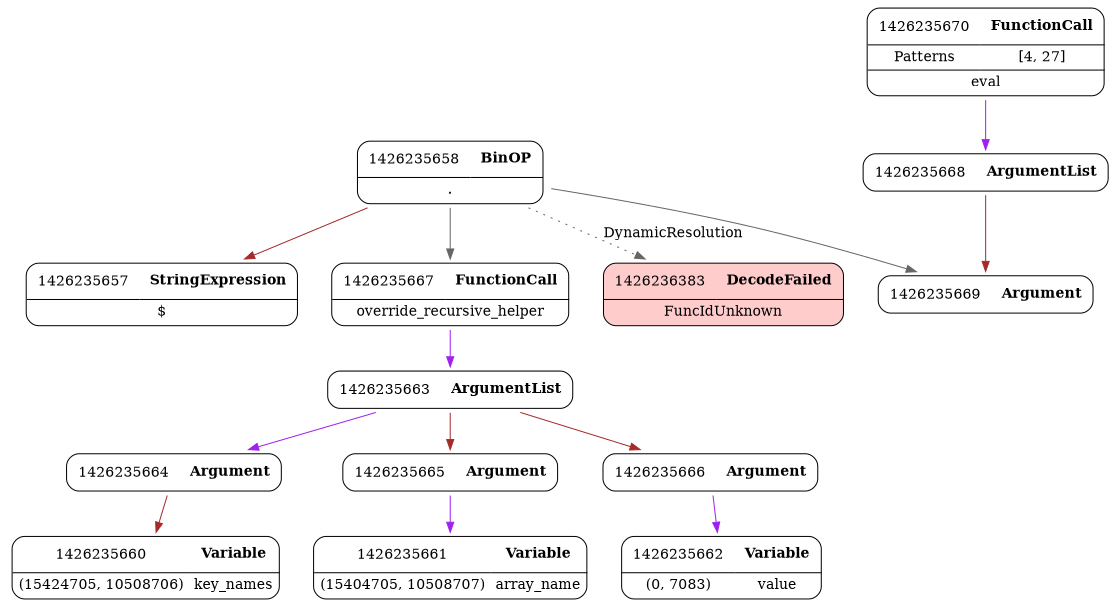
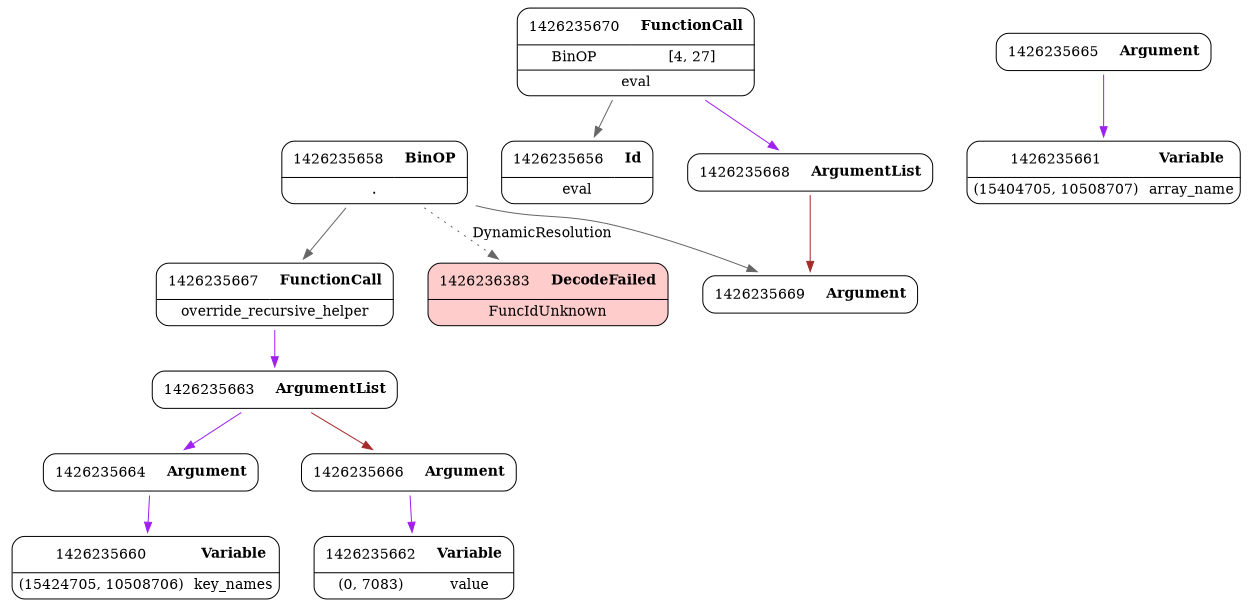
node "1426235670": text "Patterns" -> "BinOP"
node "1426235656": added
node "1426235657": removed
edge "1426235663" -> "1426235665": removed
edge "1426235664" -> "1426235660": color brown -> purple
